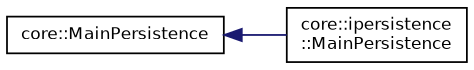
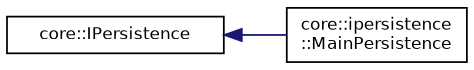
node "core::MainPersistence": label "core::MainPersistence" -> "core::IPersistence"
